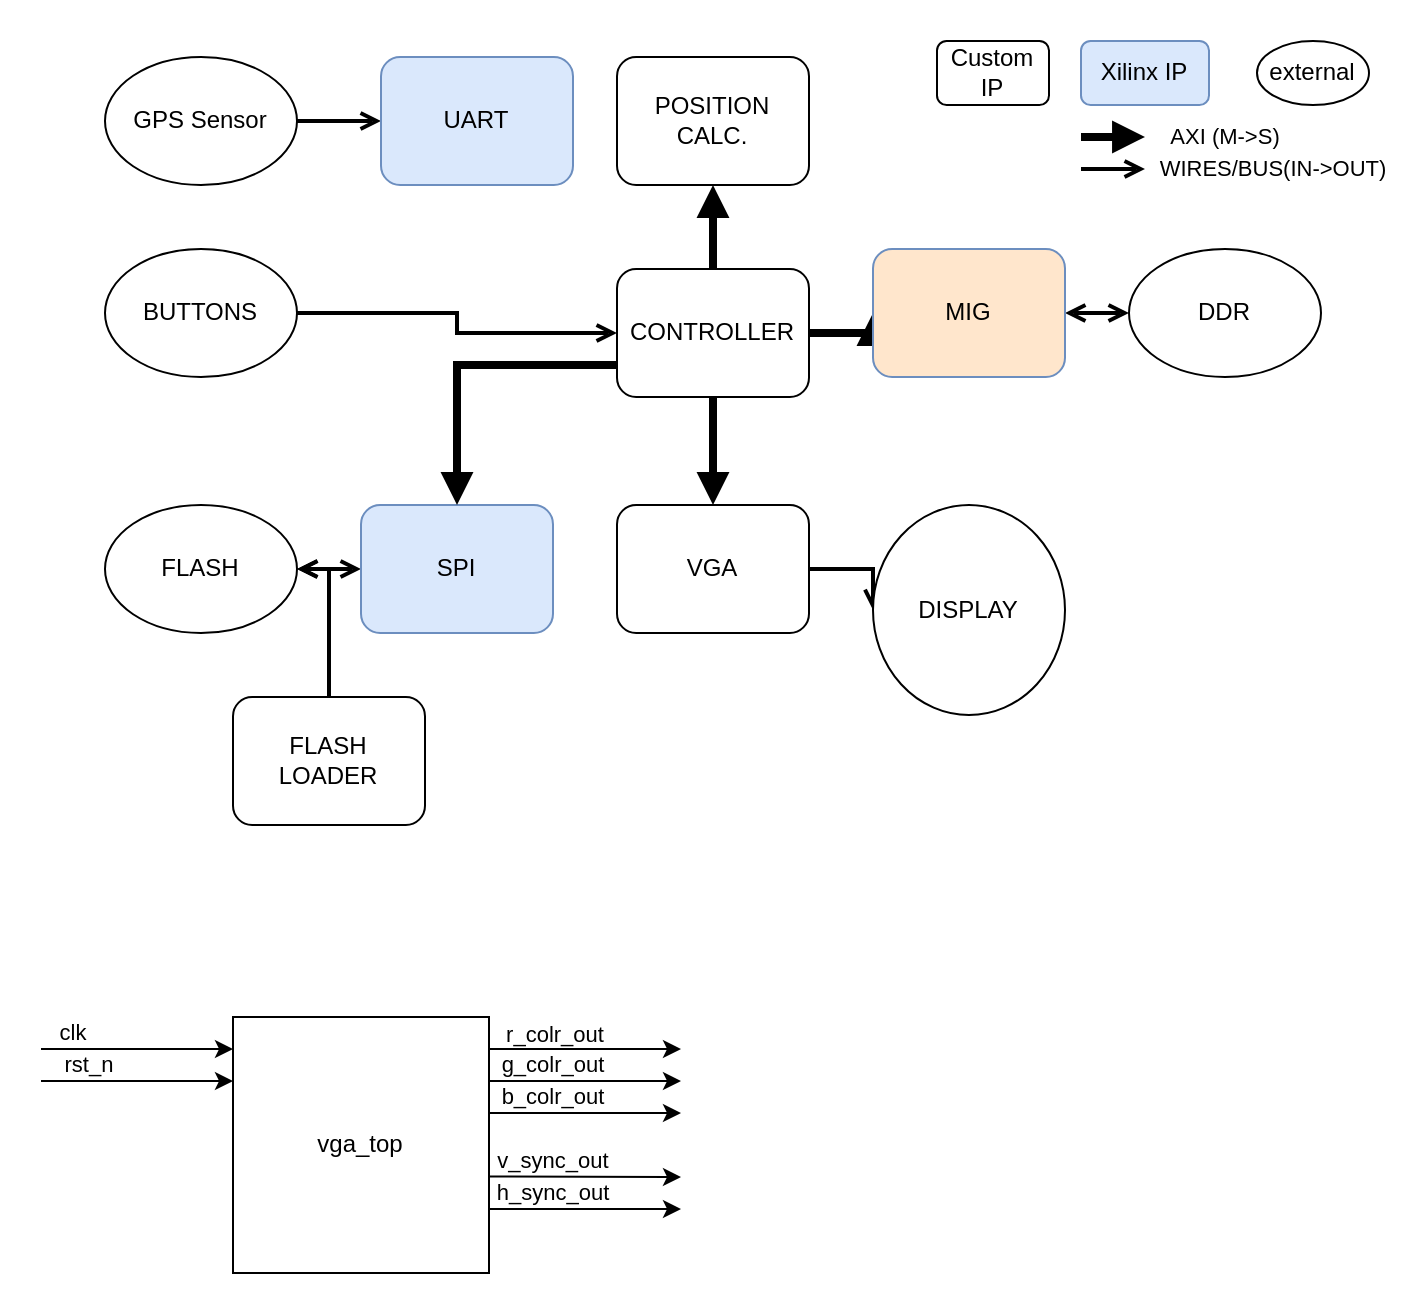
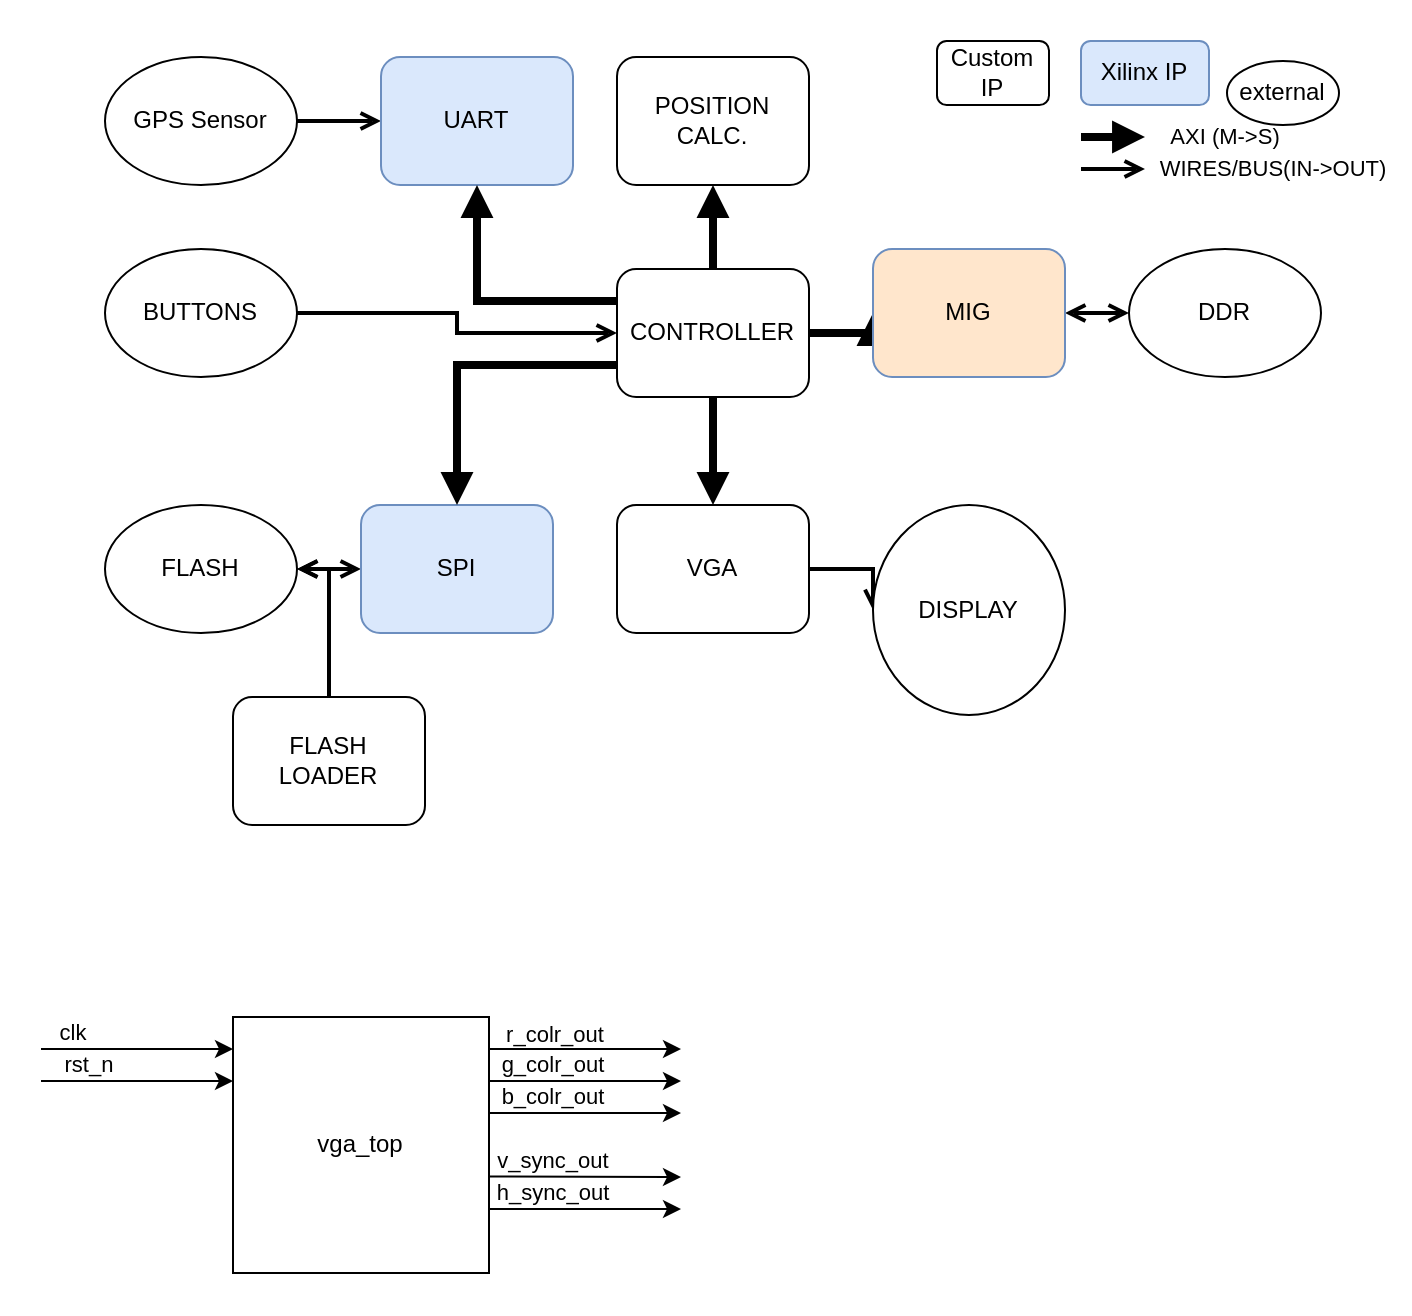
node "external": moved (1313, 73) -> (1283, 93)
edge "CONTROLLER" -> "UART": added
